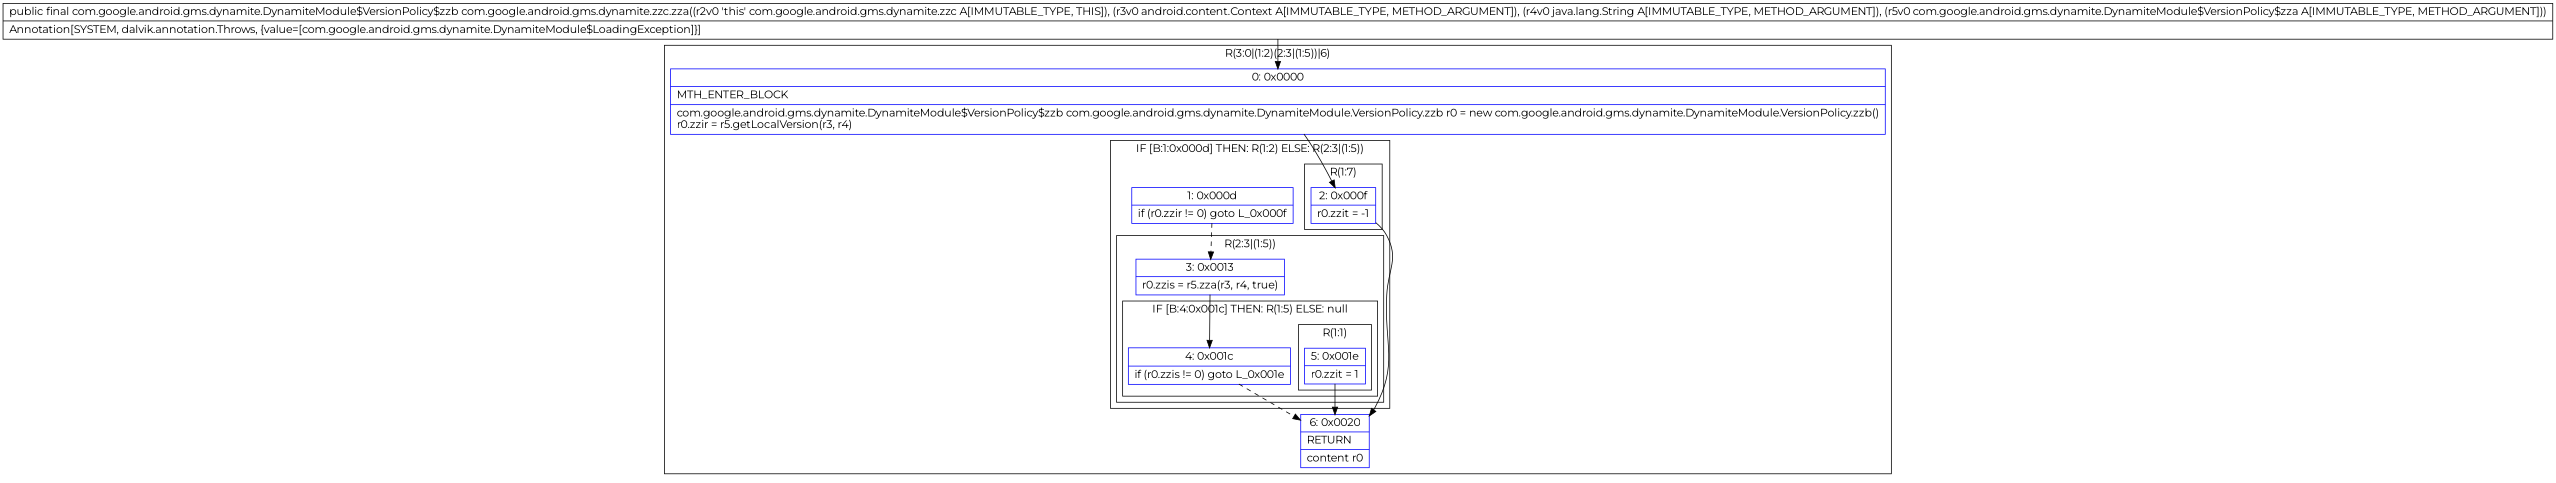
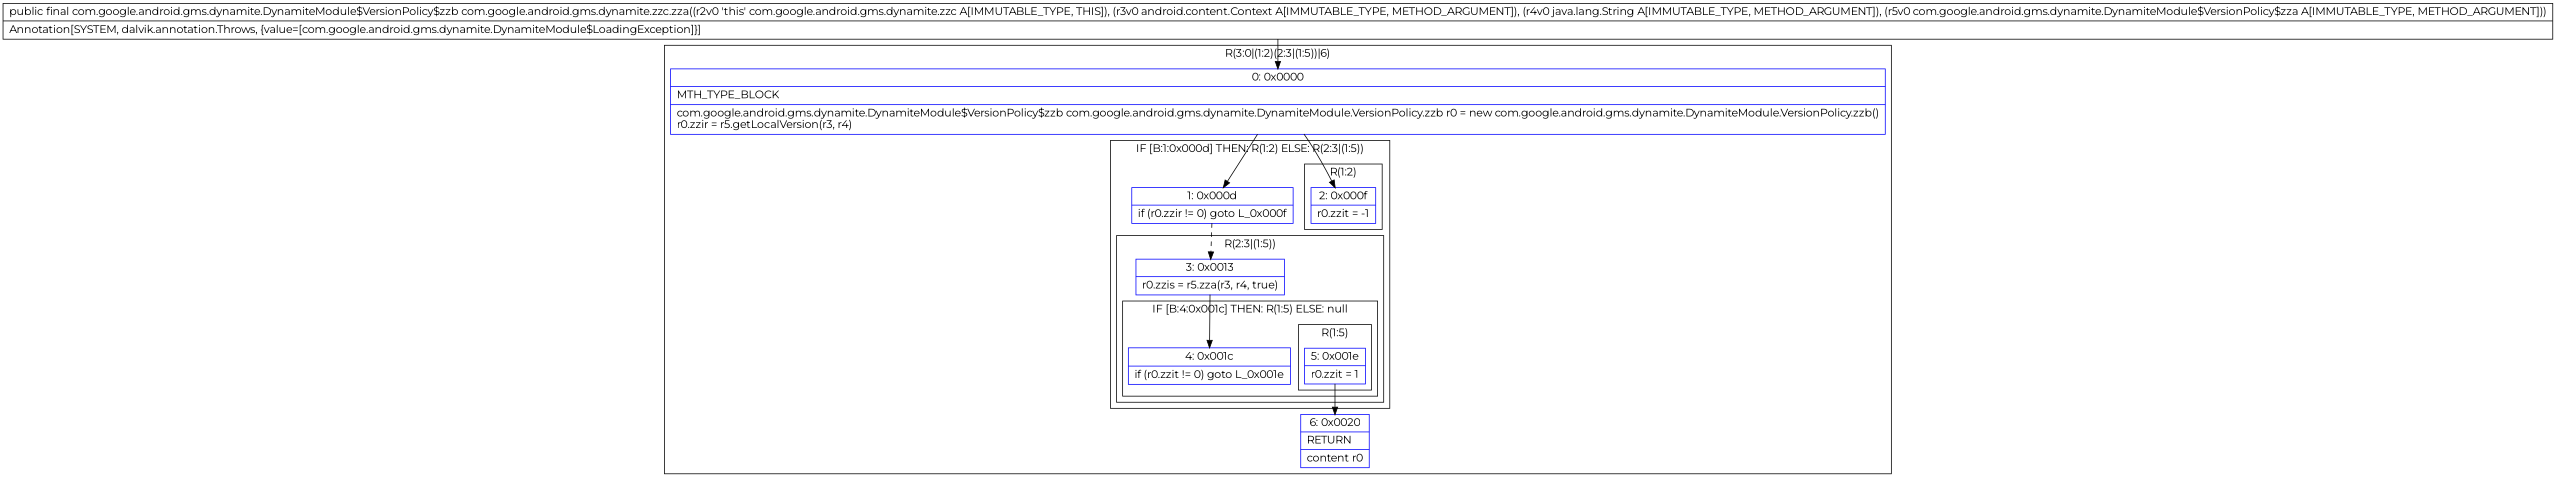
node "0: 0x0000": text "MTH_ENTER_BLOCK" -> "MTH_TYPE_BLOCK"
edge "0: 0x0000" -> "1: 0x000d": added
cluster "R(1:7)": label "R(1:7)" -> "R(1:2)"
edge "2: 0x000f" -> "6: 0x0020": removed
cluster "R(1:1)": label "R(1:1)" -> "R(1:5)"
node "4: 0x001c": text "if (r0.zzis != 0) goto L_0x001e" -> "if (r0.zzit != 0) goto L_0x001e"
edge "4: 0x001c" -> "6: 0x0020": removed
